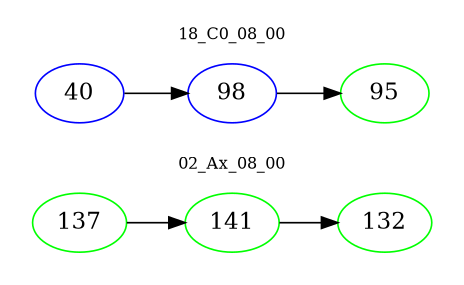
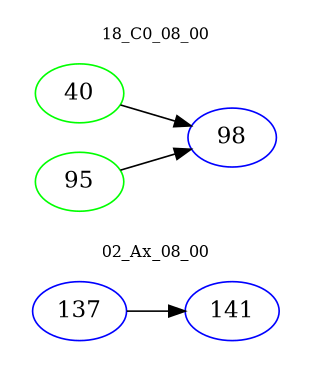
node "40": color blue -> green
edge "98" -> "95": reversed
node "137": color green -> blue
node "141": color green -> blue
node "132": removed
